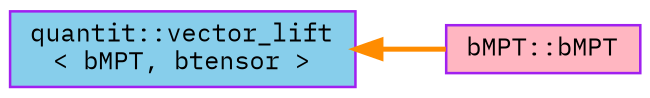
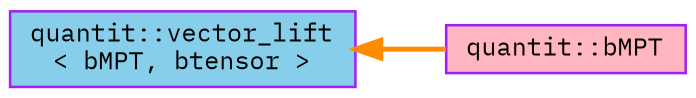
node "bMPT::bMPT": label "bMPT::bMPT" -> "quantit::bMPT"
